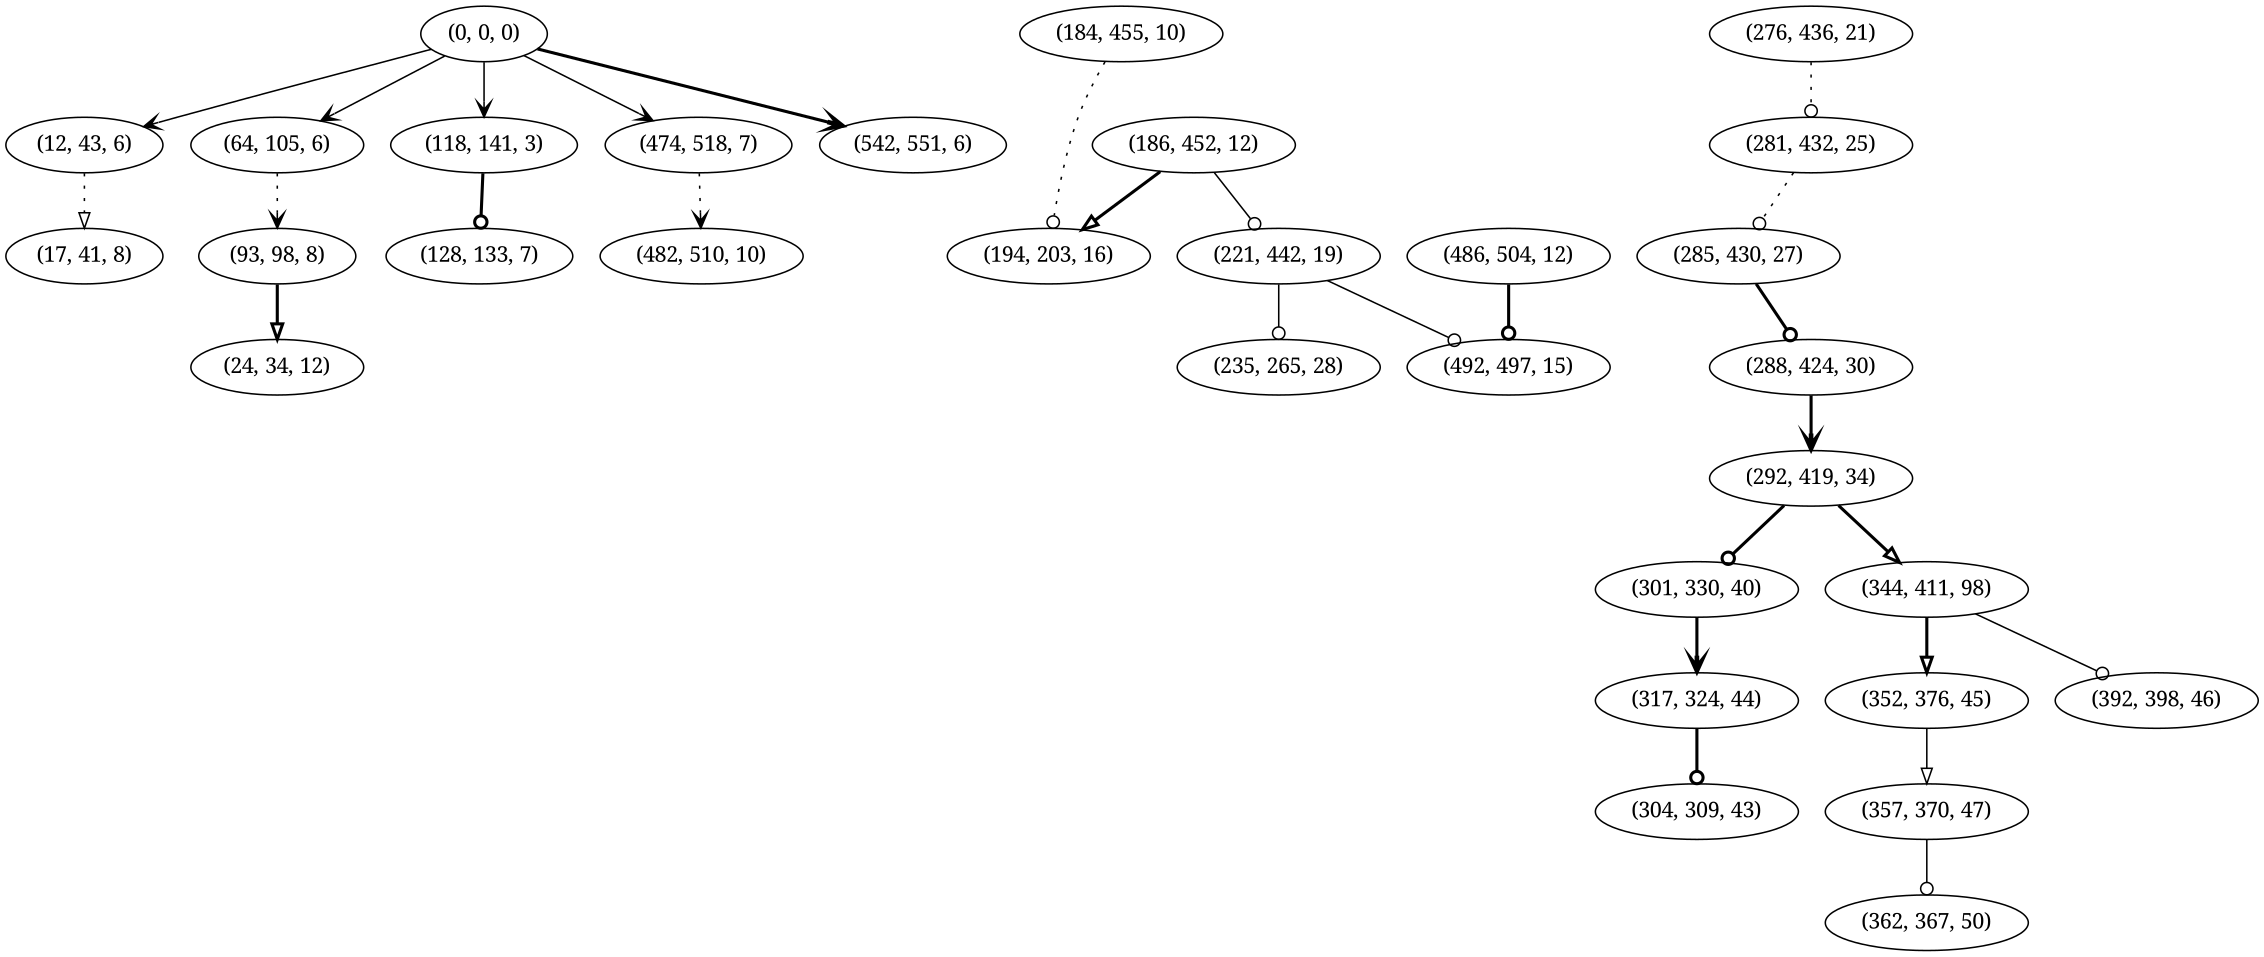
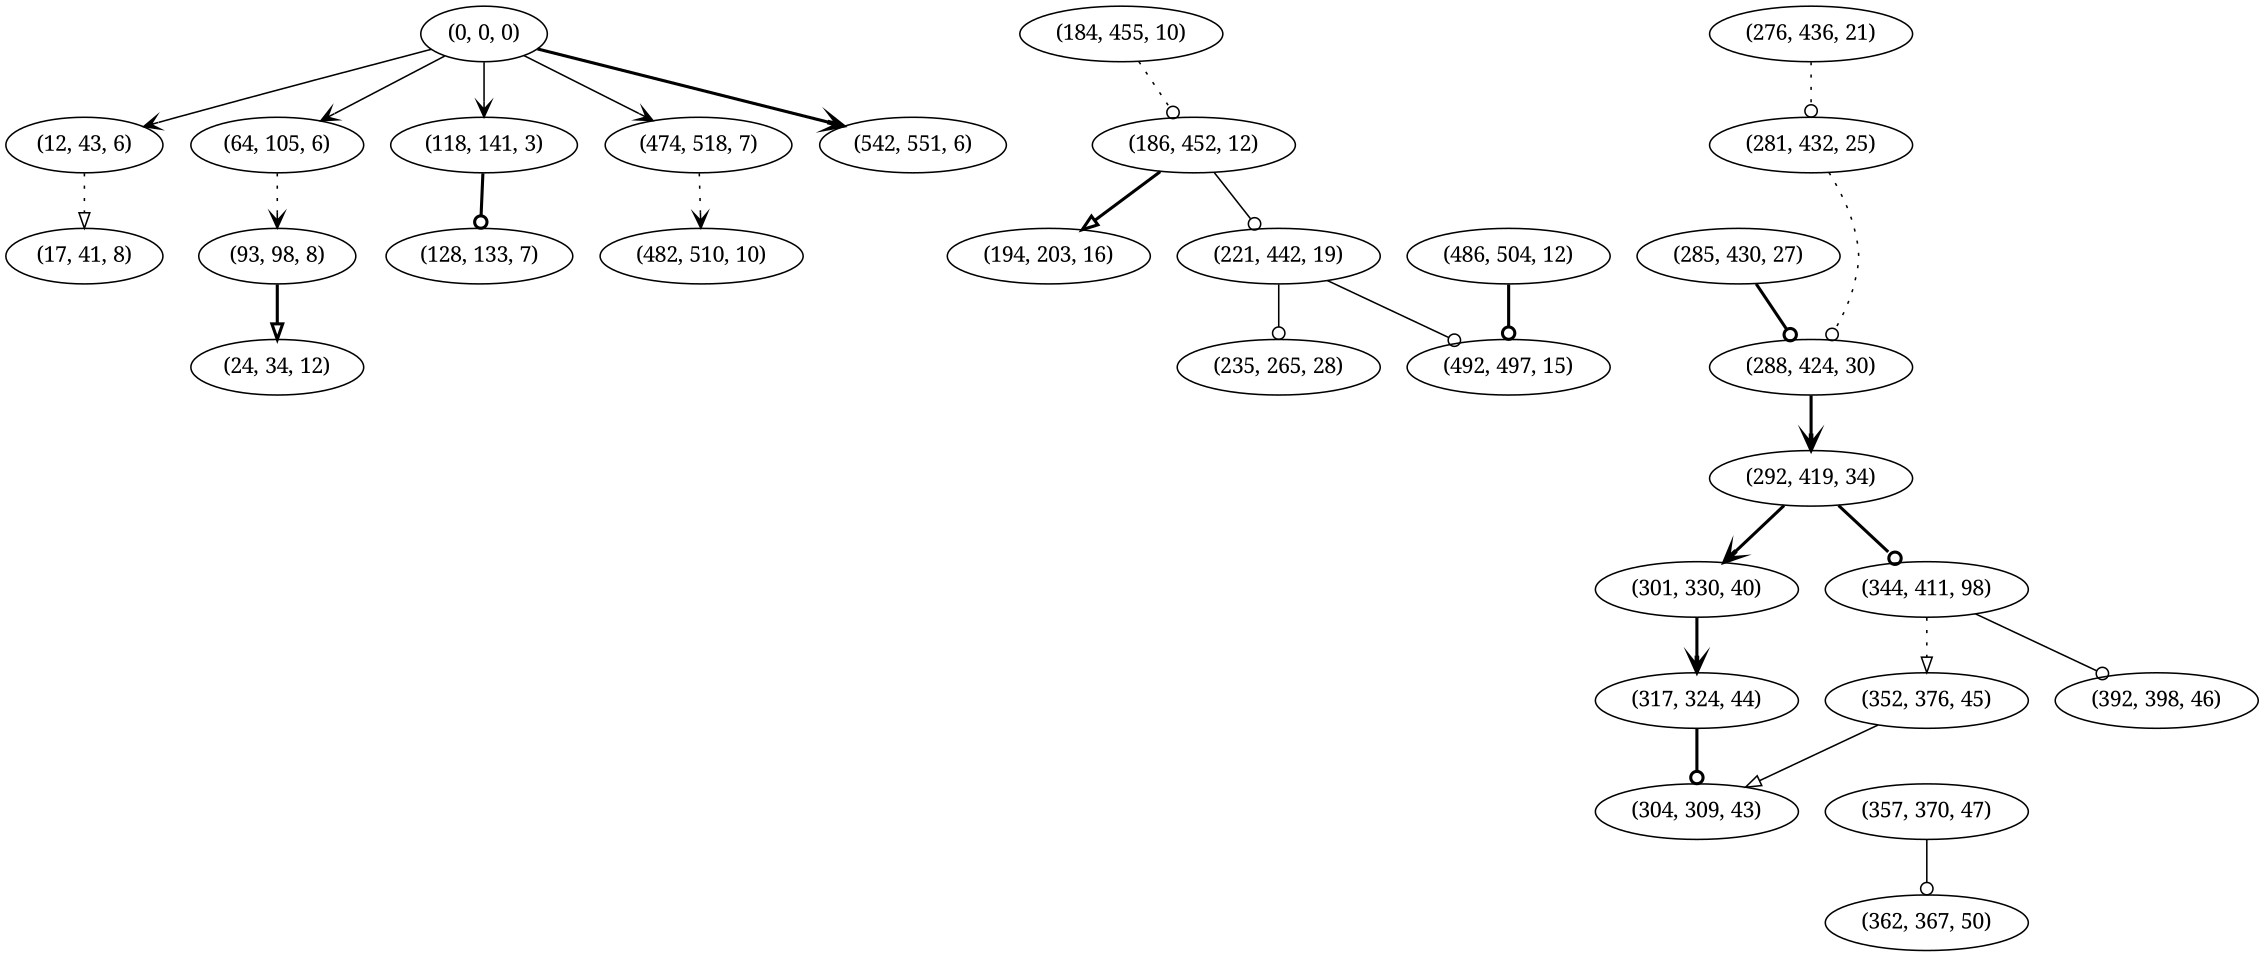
edge "(184, 455, 10)" -> "(194, 203, 16)": now "(184, 455, 10)" -> "(186, 452, 12)"
edge "(281, 432, 25)" -> "(285, 430, 27)": now "(281, 432, 25)" -> "(288, 424, 30)"
edge "(292, 419, 34)" -> "(344, 411, 98)": arrowhead onormal -> odot
edge "(292, 419, 34)" -> "(301, 330, 40)": arrowhead odot -> vee
edge "(344, 411, 98)" -> "(352, 376, 45)": style bold -> dotted
edge "(352, 376, 45)" -> "(357, 370, 47)": now "(352, 376, 45)" -> "(304, 309, 43)"
